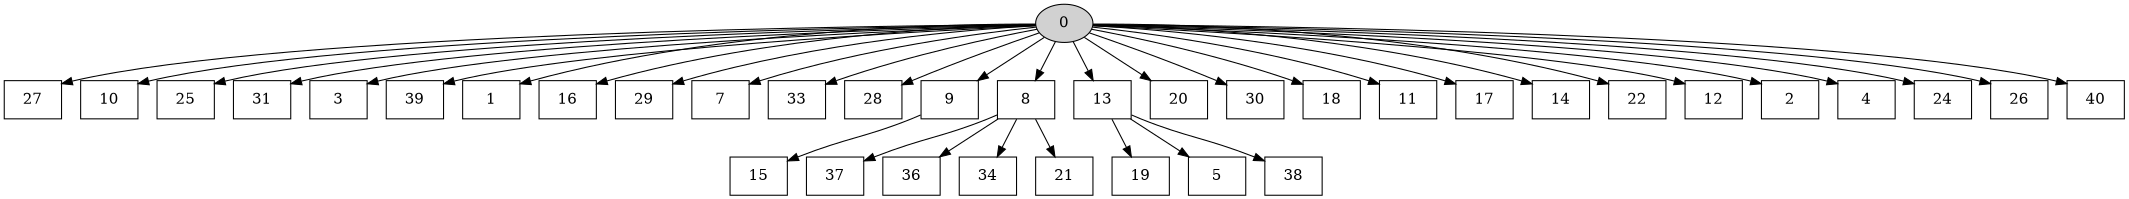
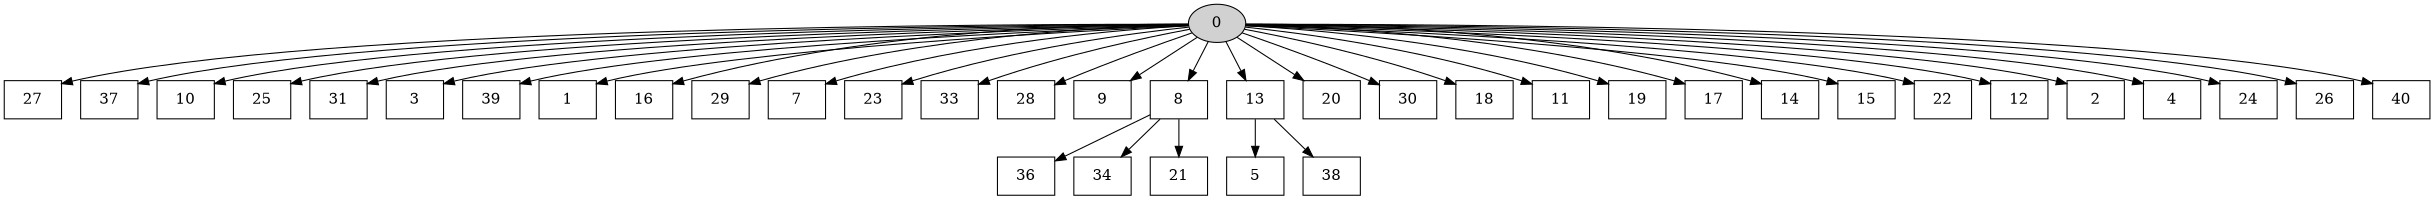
node "23": added
edge "13" -> "19": now "0" -> "19"
edge "9" -> "15": now "0" -> "15"
edge "8" -> "37": now "0" -> "37"
